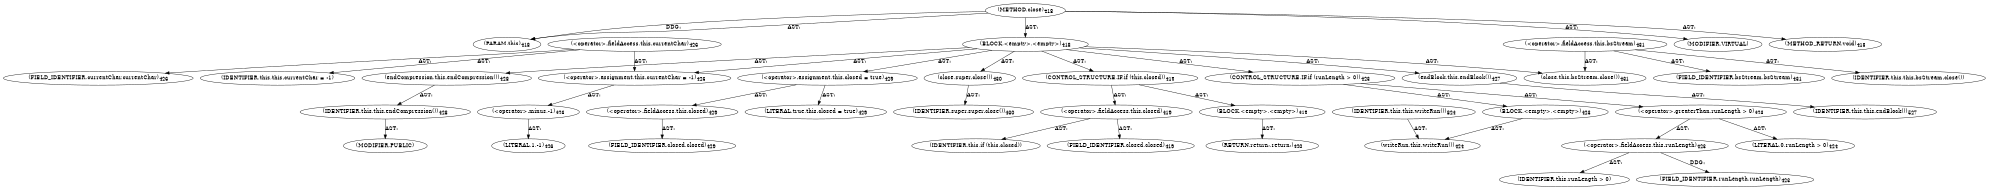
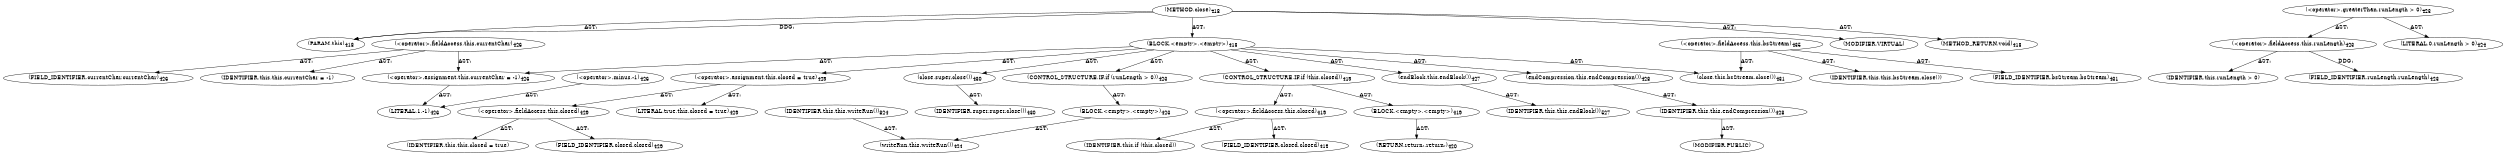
node "(<operator>.fieldAccess,this.bsStream)": text "431" -> "435"
edge "(<operator>.assignment,this.currentChar = -1)" -> "(<operator>.minus,-1)": now "(<operator>.assignment,this.currentChar = -1)" -> "(LITERAL,1,-1)"
edge "(CONTROL_STRUCTURE,IF,if (runLength > 0))" -> "(<operator>.greaterThan,runLength > 0)": removed, label "AST:"
node "(IDENTIFIER,this,this.closed = true)": added
